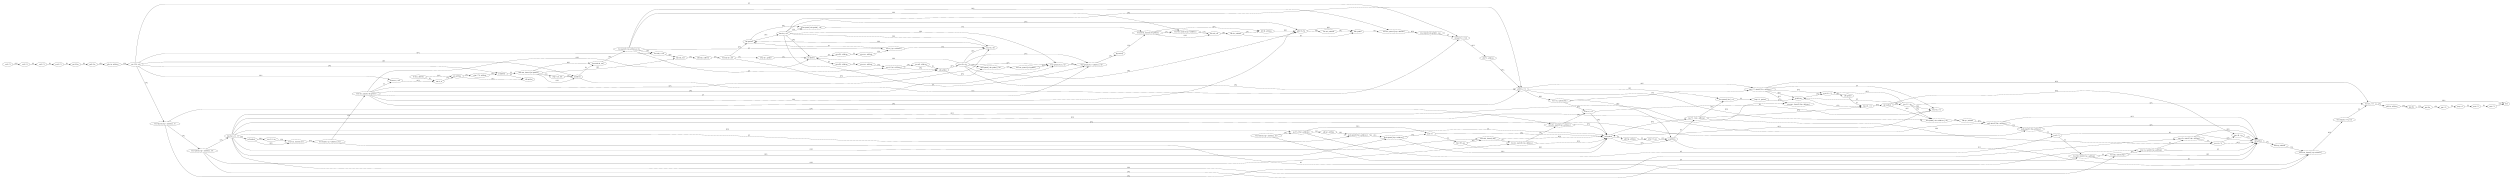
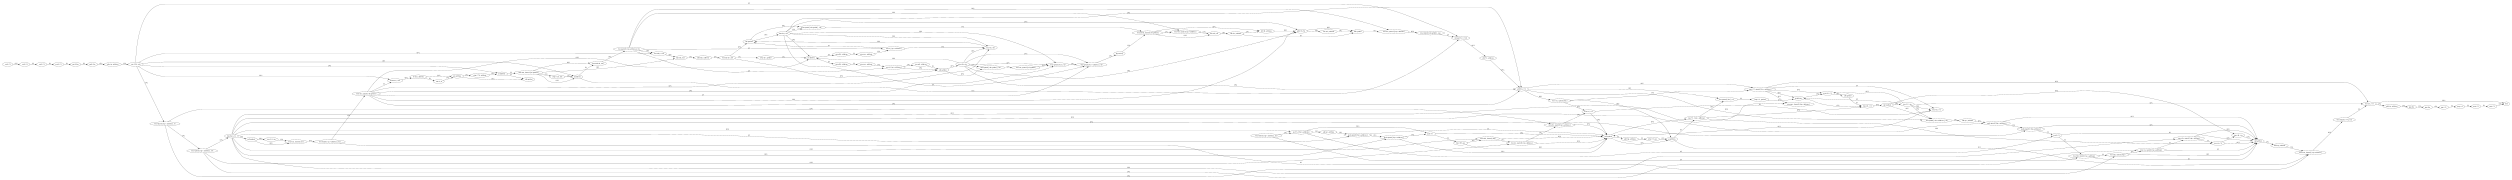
edge "mov eax , r12d" -> "test al , al": now "mov eax , r12d" -> "shr eax , address"
